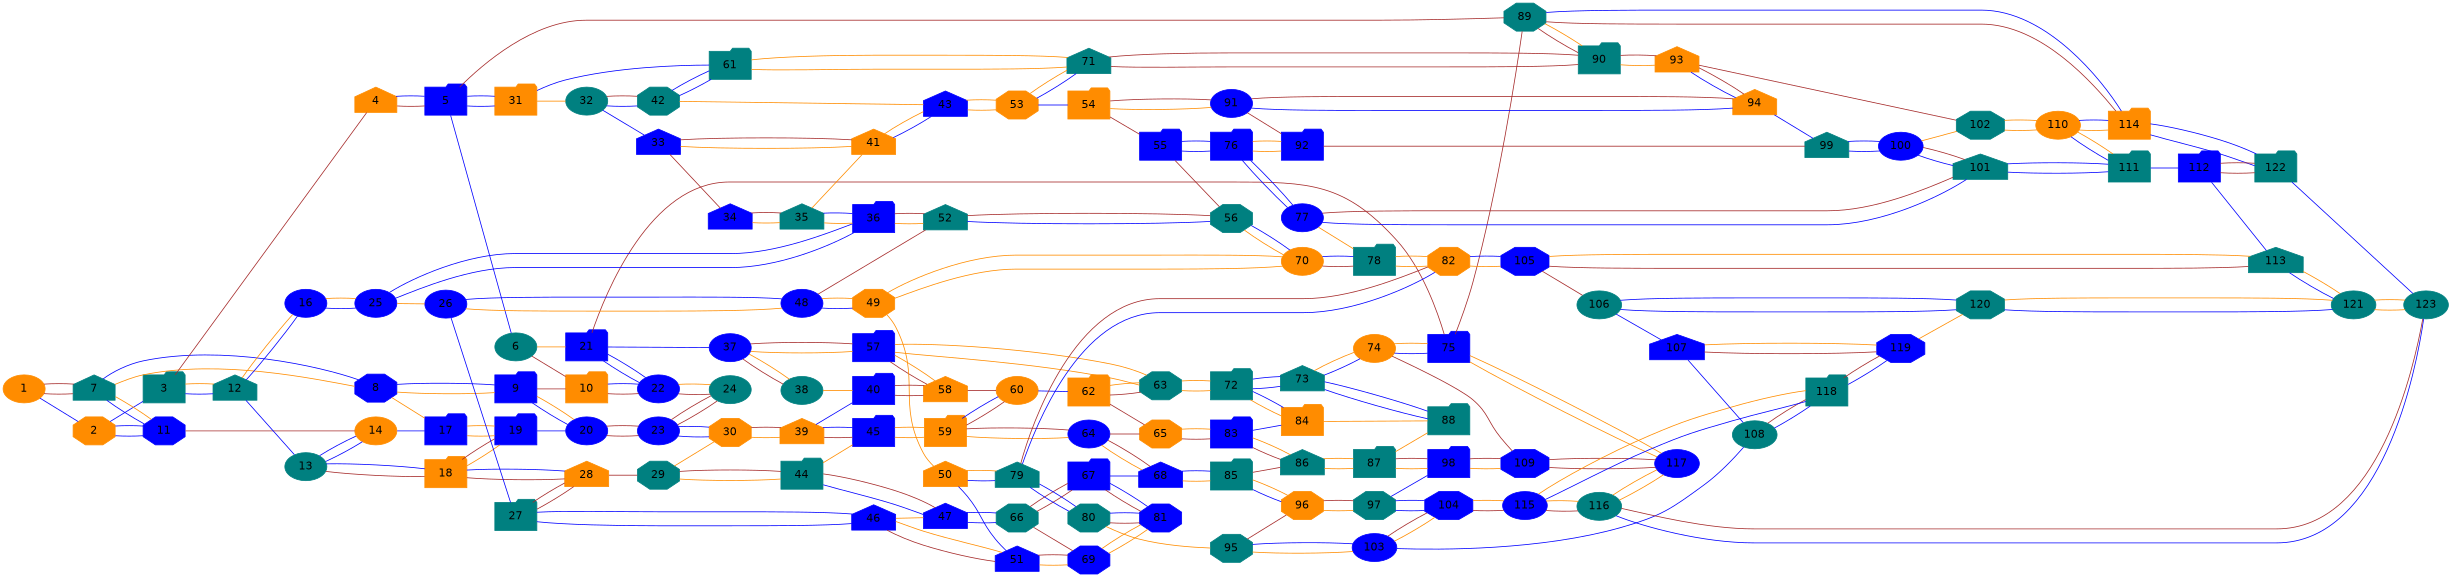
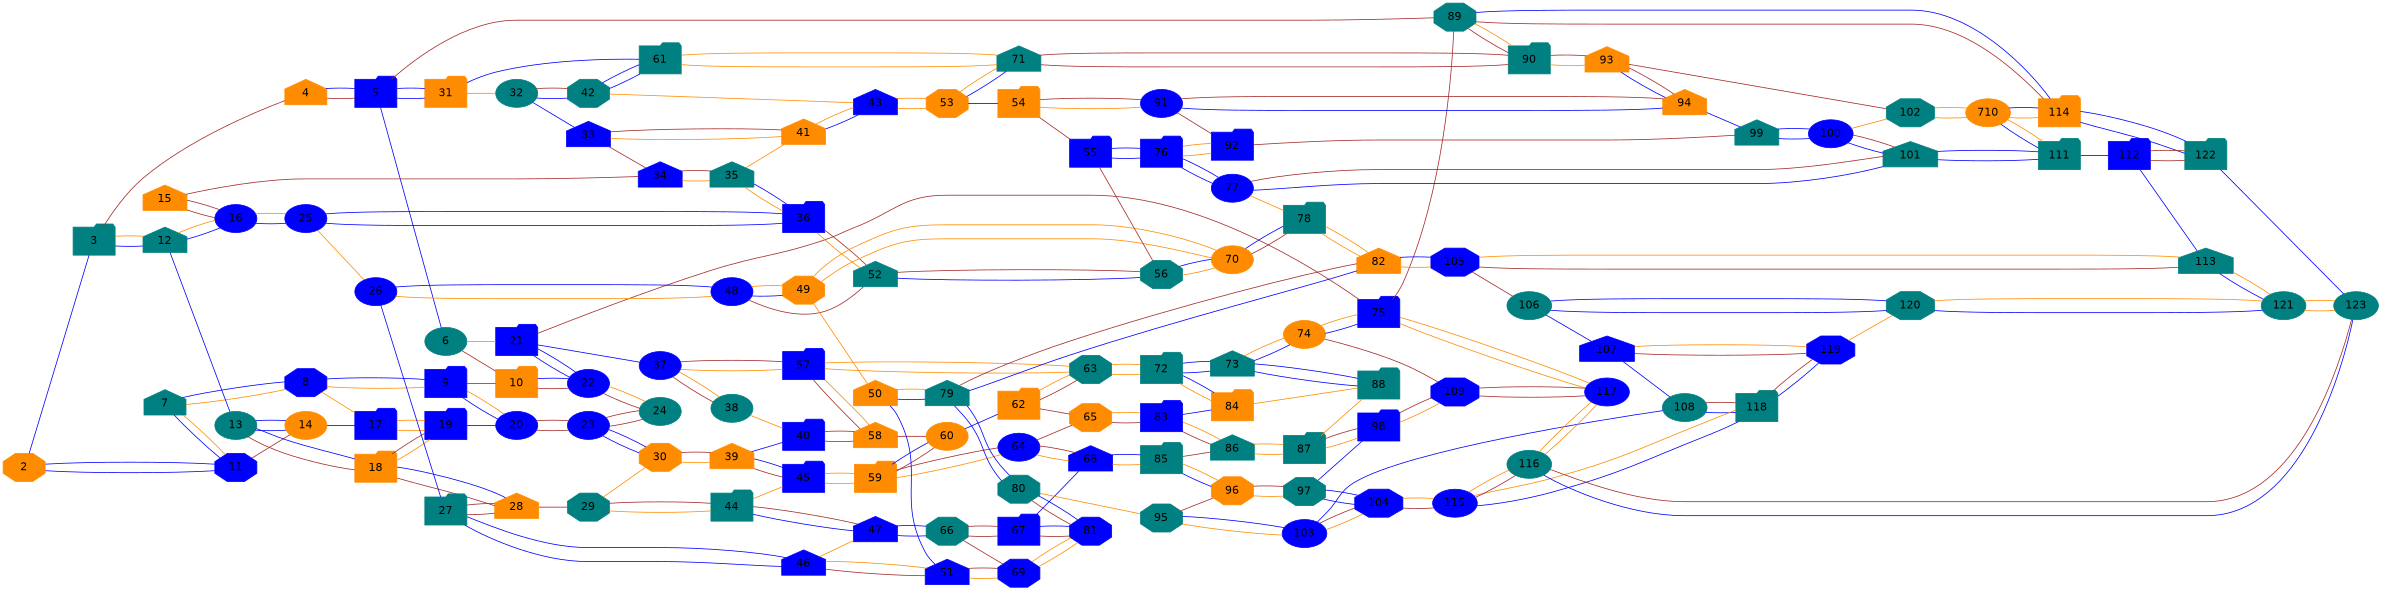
node "110": label "110" -> "710"
node "15": added
node "82": shape octagon -> house
node "1": removed
